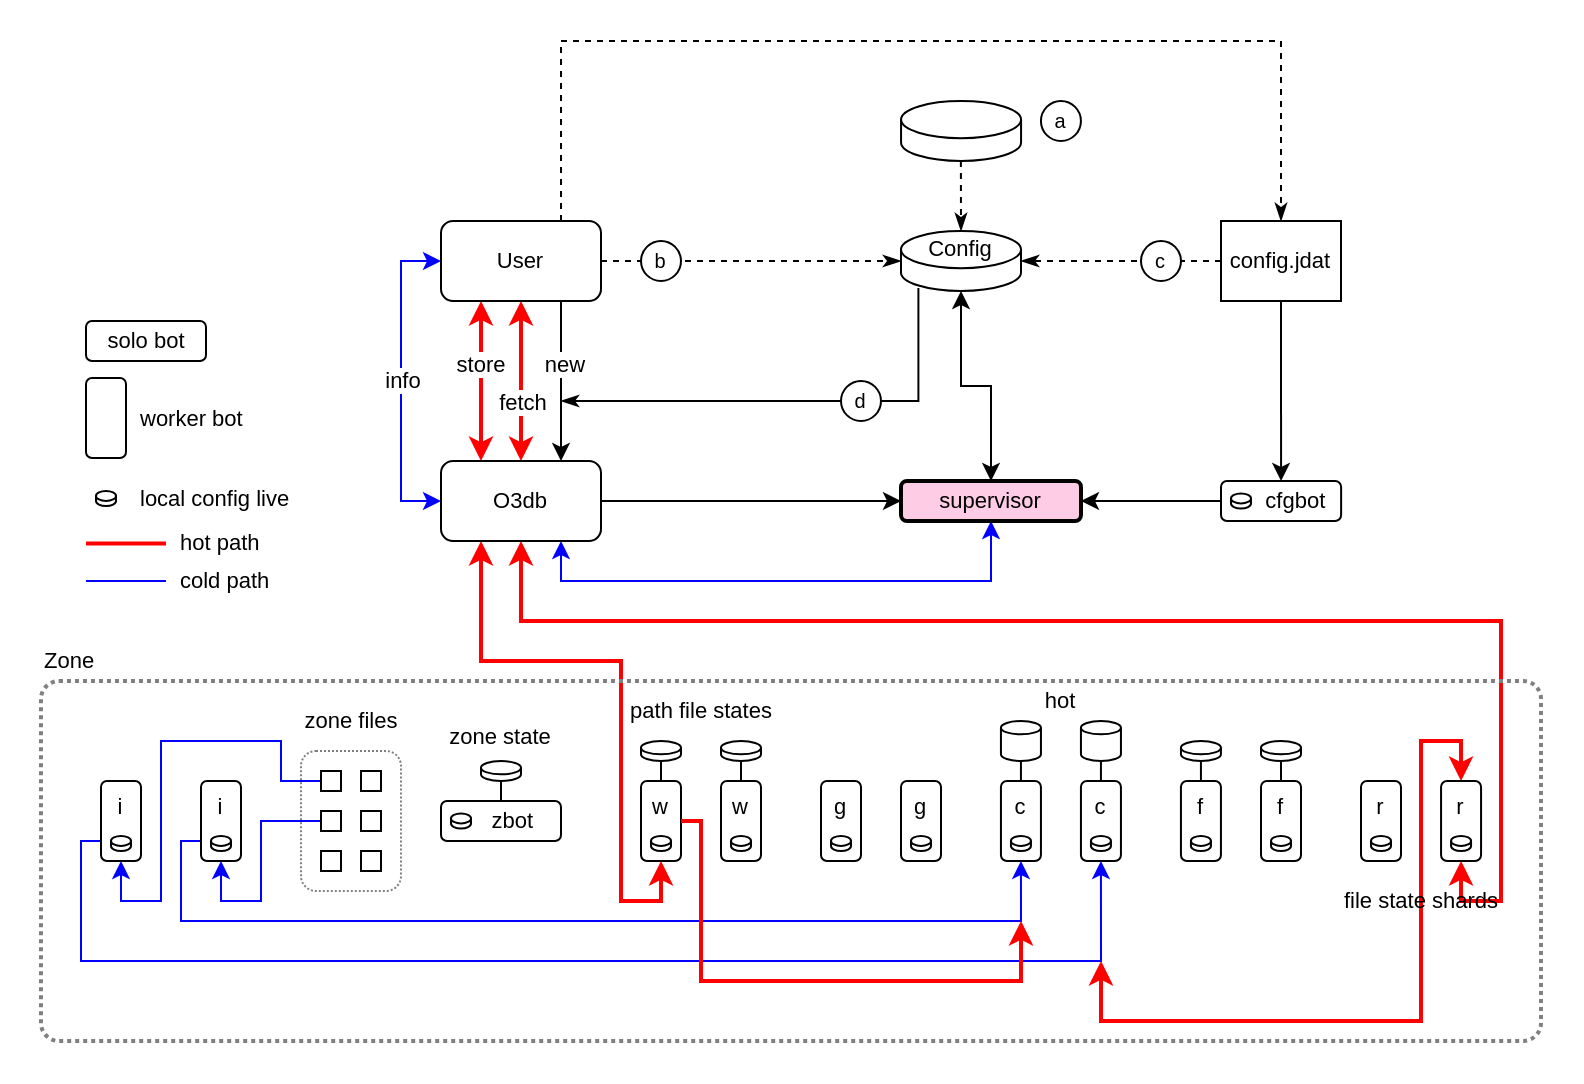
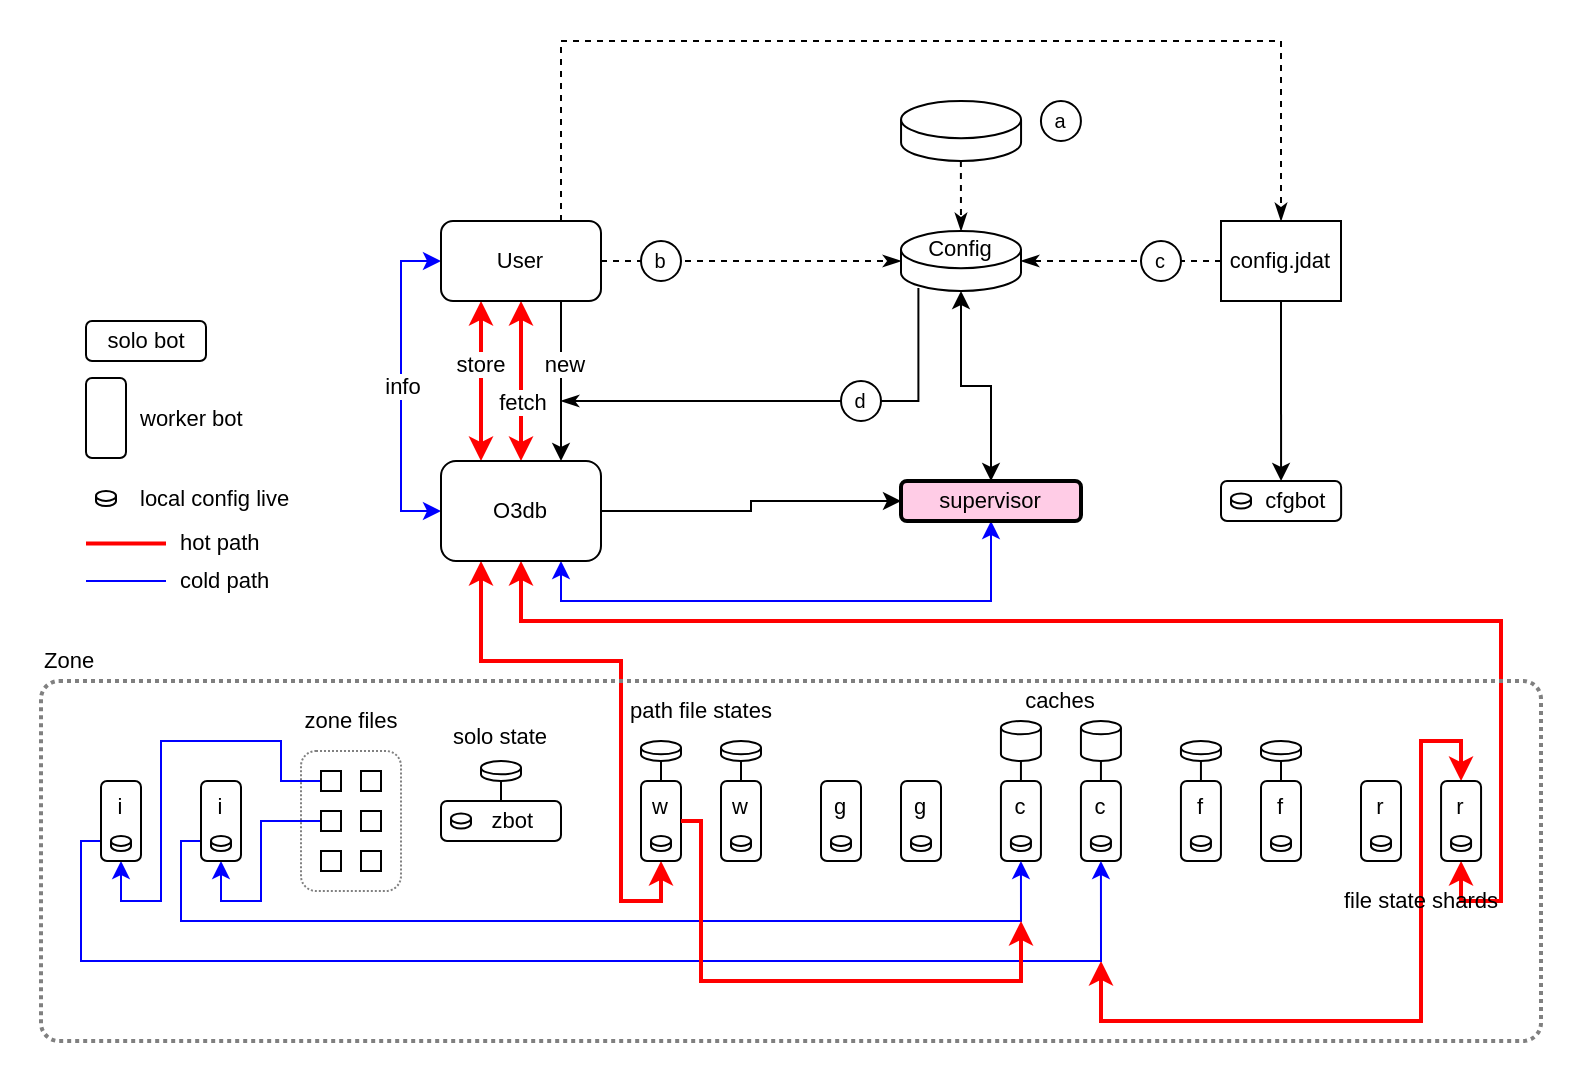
node "O3db": size 160x80 -> 160x100
edge "cfgbot" -> "supervisor": removed
node "hot": label "hot" -> "caches"
node "zone state": label "zone state" -> "solo state"
